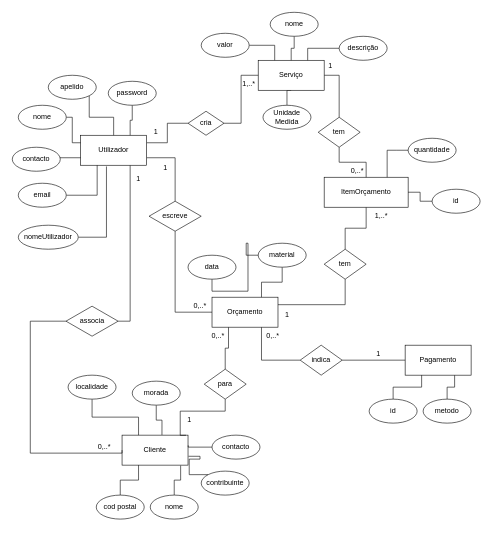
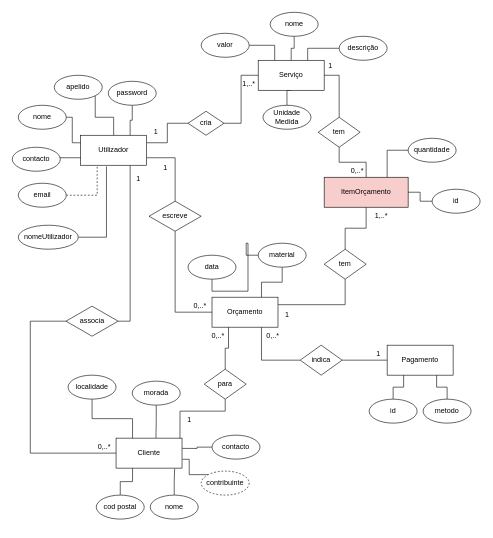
node "apelido": moved (72, 87) -> (78, 87)
node "ItemOrçamento": fillcolor #ffffff -> #f8cecc
edge "Utilizador" -- "email": style solid -> dashed
node "Pagamento": moved (438, 360) -> (420, 360)
node "Cliente": moved (155, 450) -> (149, 453)
node "contribuinte": style solid -> dashed
